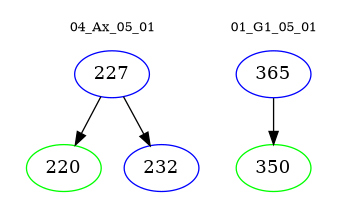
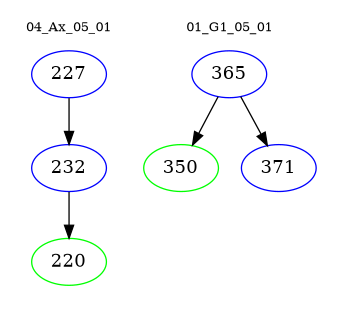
edge "227" -> "220": now "232" -> "220"
node "371": added
